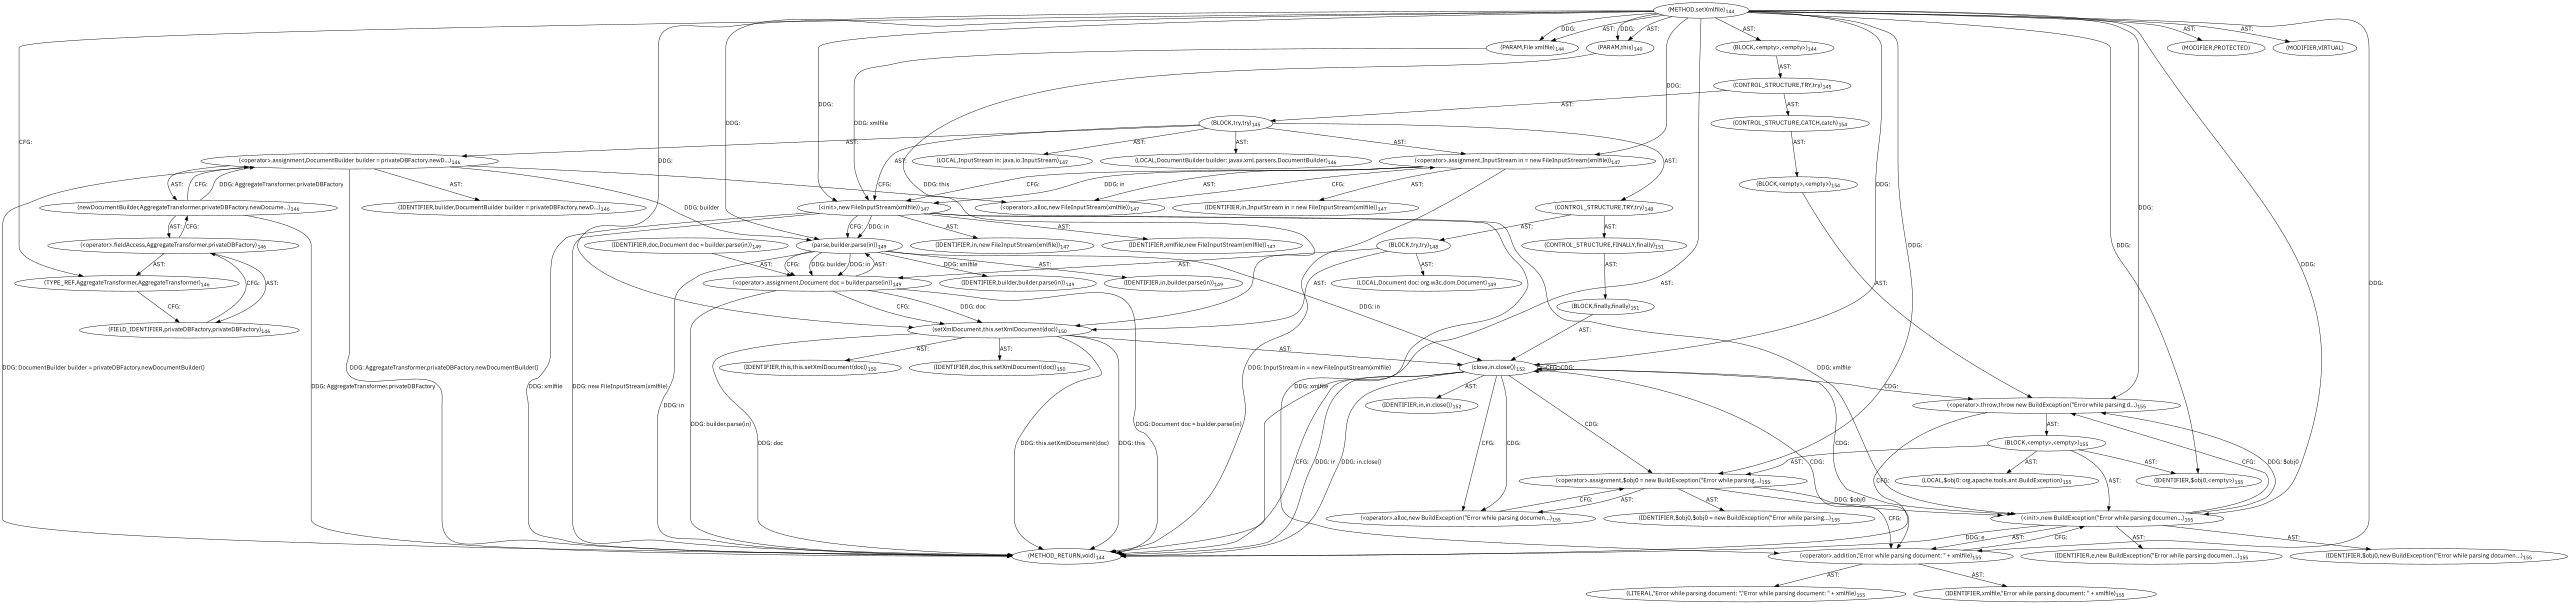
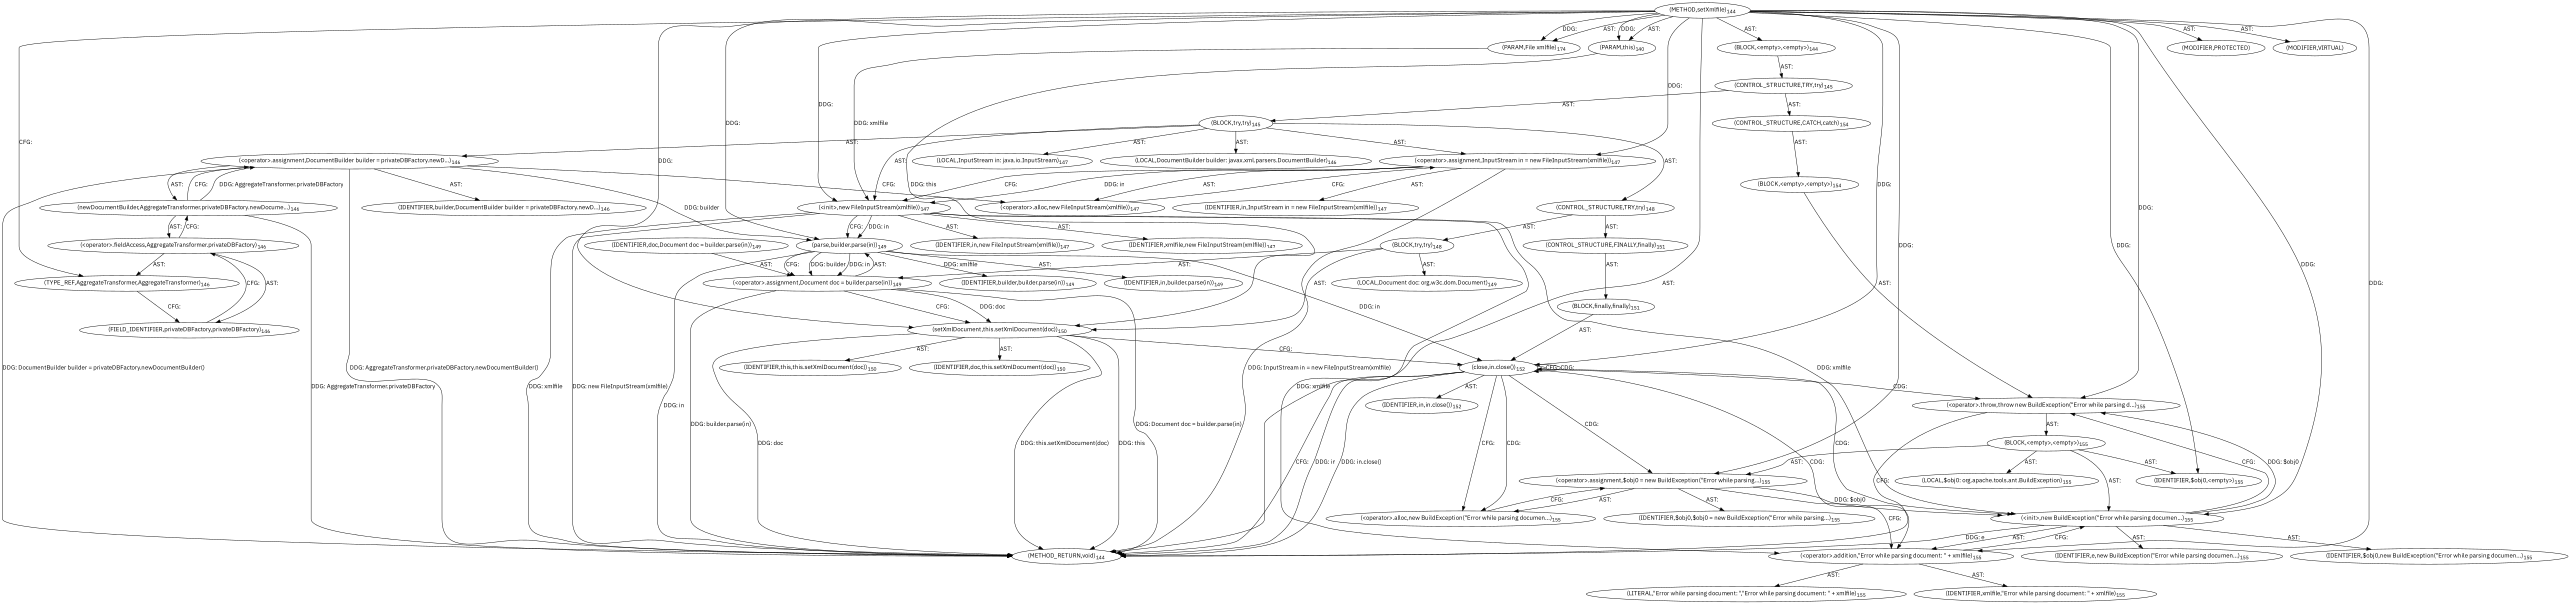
node "(PARAM,File xmlfile)": text "144" -> "174"
edge "(setXmlDocument,this.setXmlDocument(doc))" -> "(close,in.close())": label "AST: " -> "CFG: "
